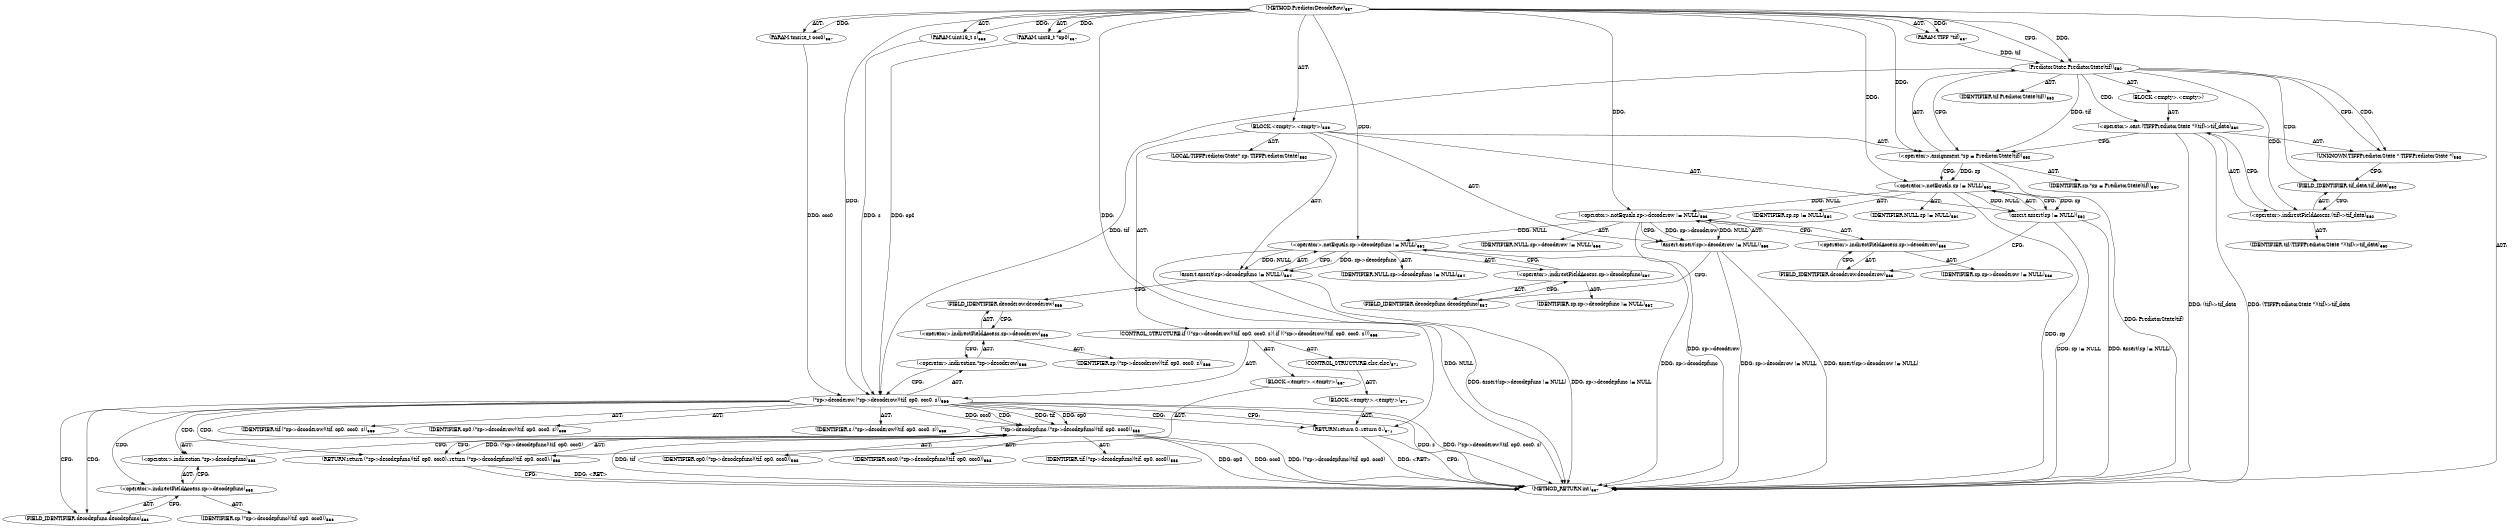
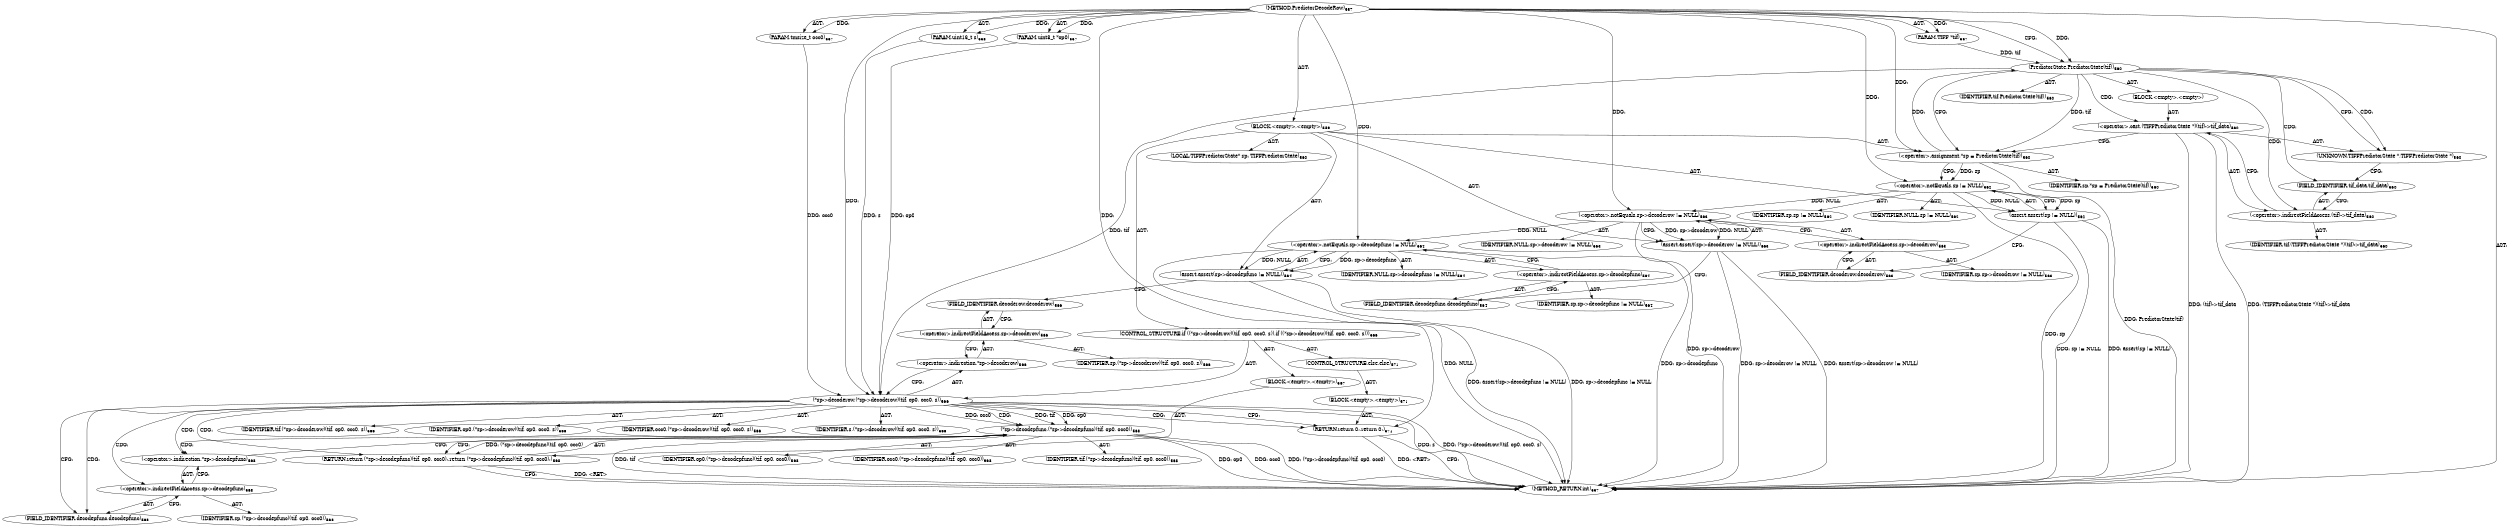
edge "(<operator>.assignment,*sp = PredictorState(tif))" -> "(PredictorState,PredictorState(tif))": label "AST: " -> "DDG: "
node "(IDENTIFIER,occ0,(*sp->decoderow)(tif, op0, occ0, s))": added
edge "(*sp->decodepfunc,(*sp->decodepfunc)(tif, op0, occ0))" -> "(<operator>.indirection,*sp->decodepfunc)": label "AST: " -> "CDG: "
